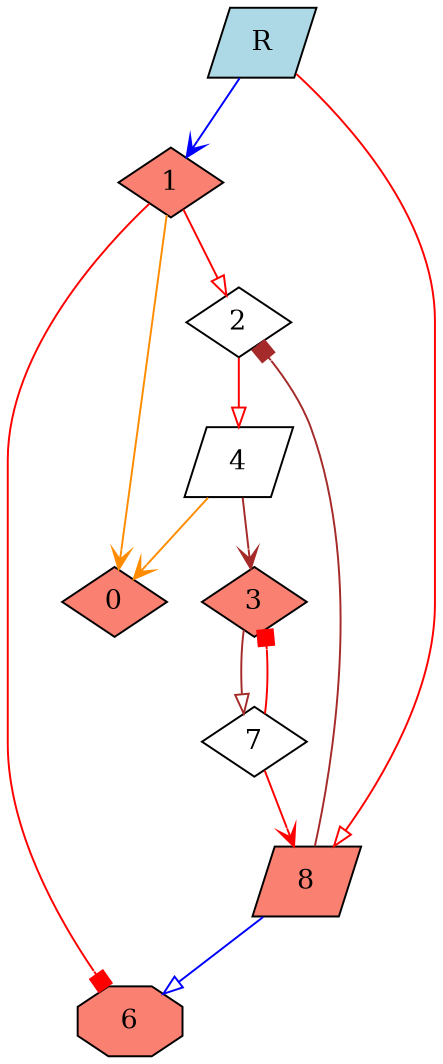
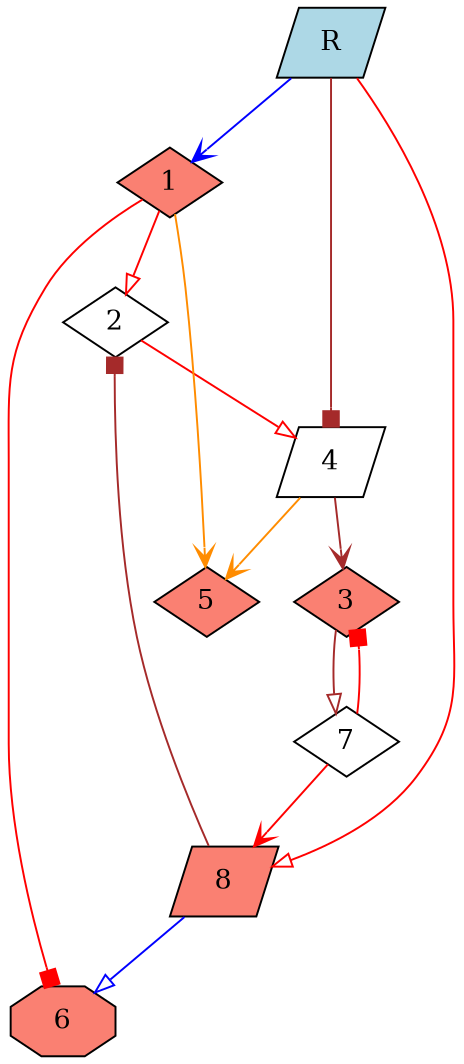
edge "R" -> "4": added
node "0": label "0" -> "5"
